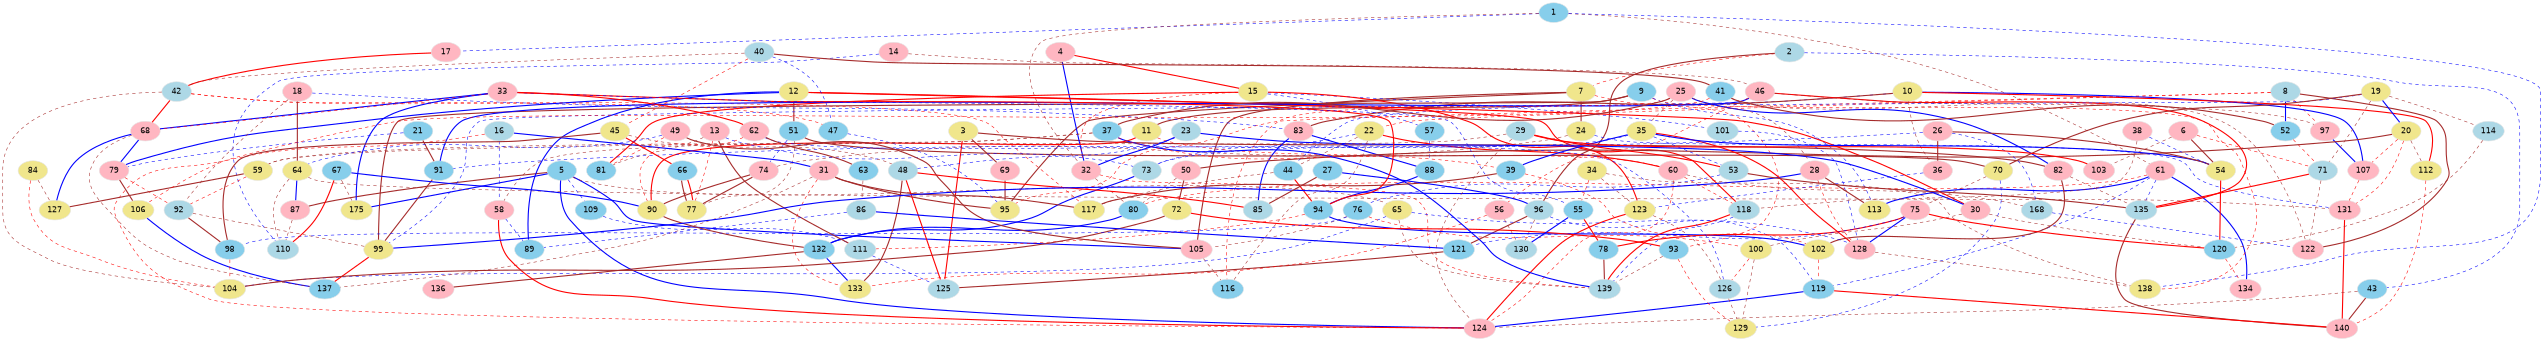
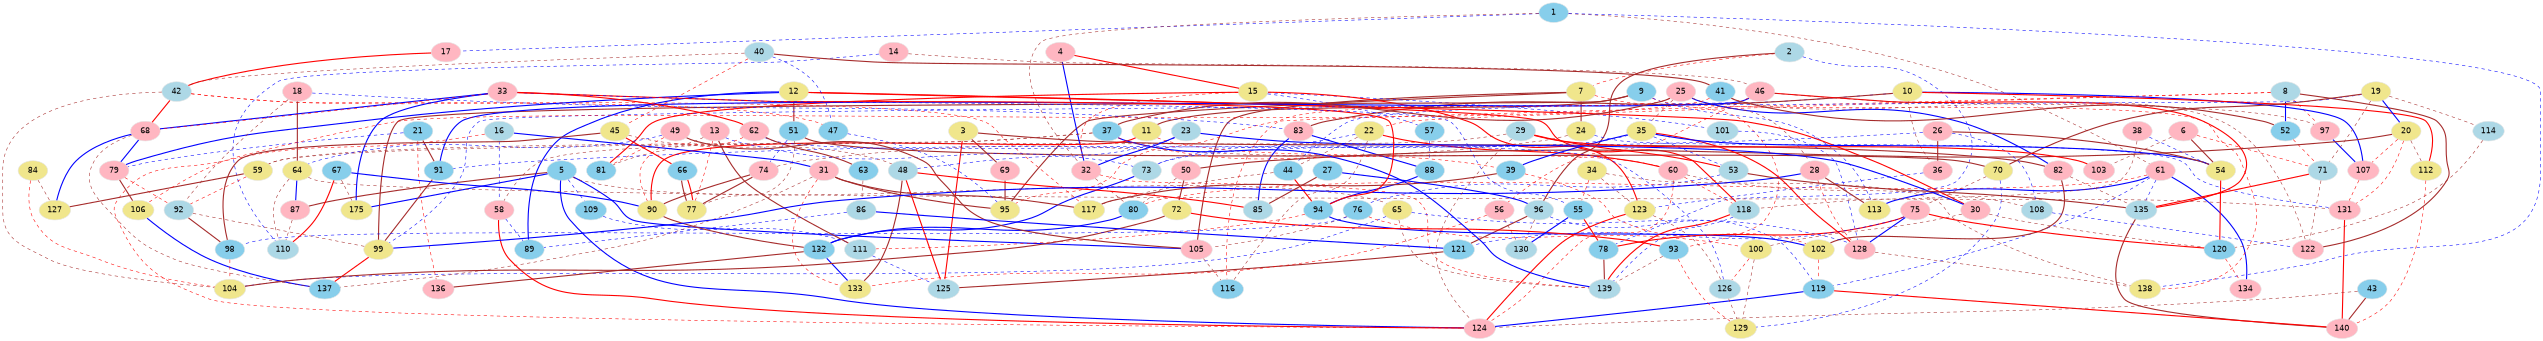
edge "2" -- "43": now "2" -- "78"
node "168": label "168" -> "108"
edge "21" -- "136": added
